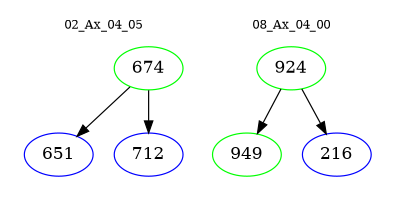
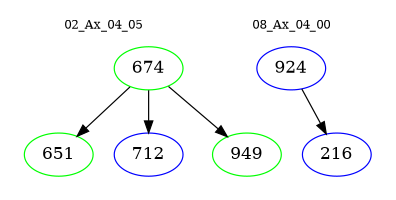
node "924": color green -> blue
edge "924" -> "949": now "674" -> "949"
node "651": color blue -> green
